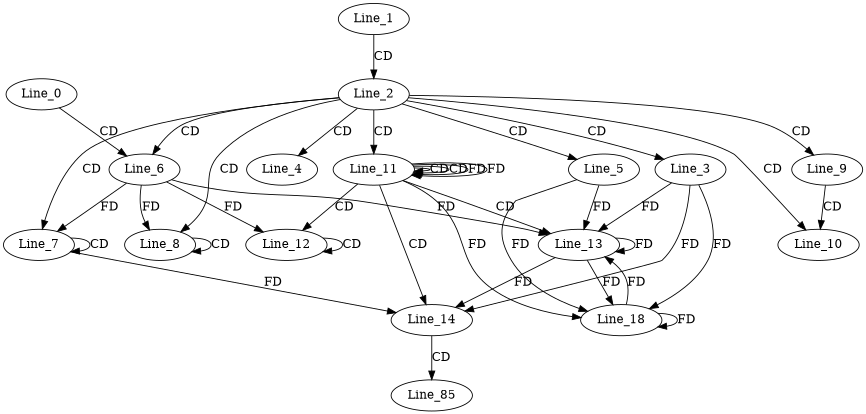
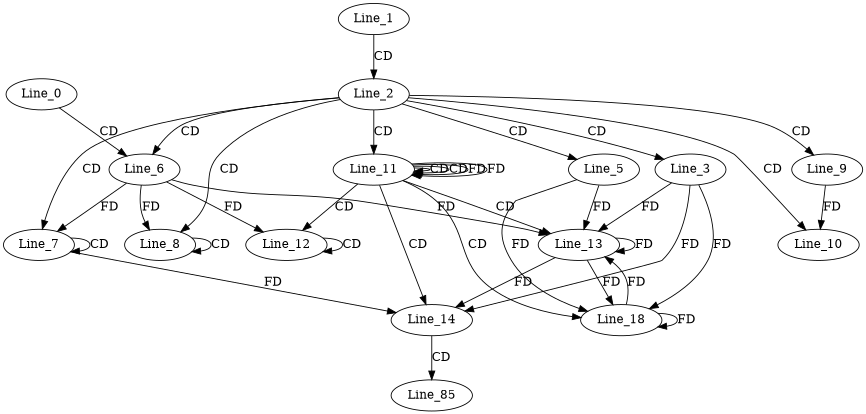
node "Line_4": removed
edge "Line_9" -> "Line_10": label "CD" -> "FD"
edge "Line_11" -> "Line_18": label "FD" -> "CD"
